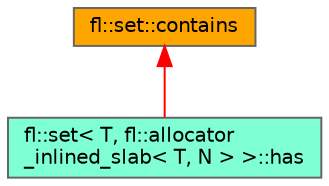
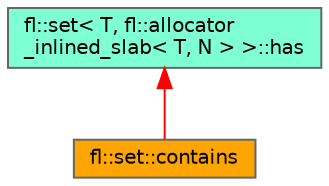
edge "fl::set< T, fl::allocator _inlined_slab< T, N > >::has" -> "fl::set::contains": reversed
